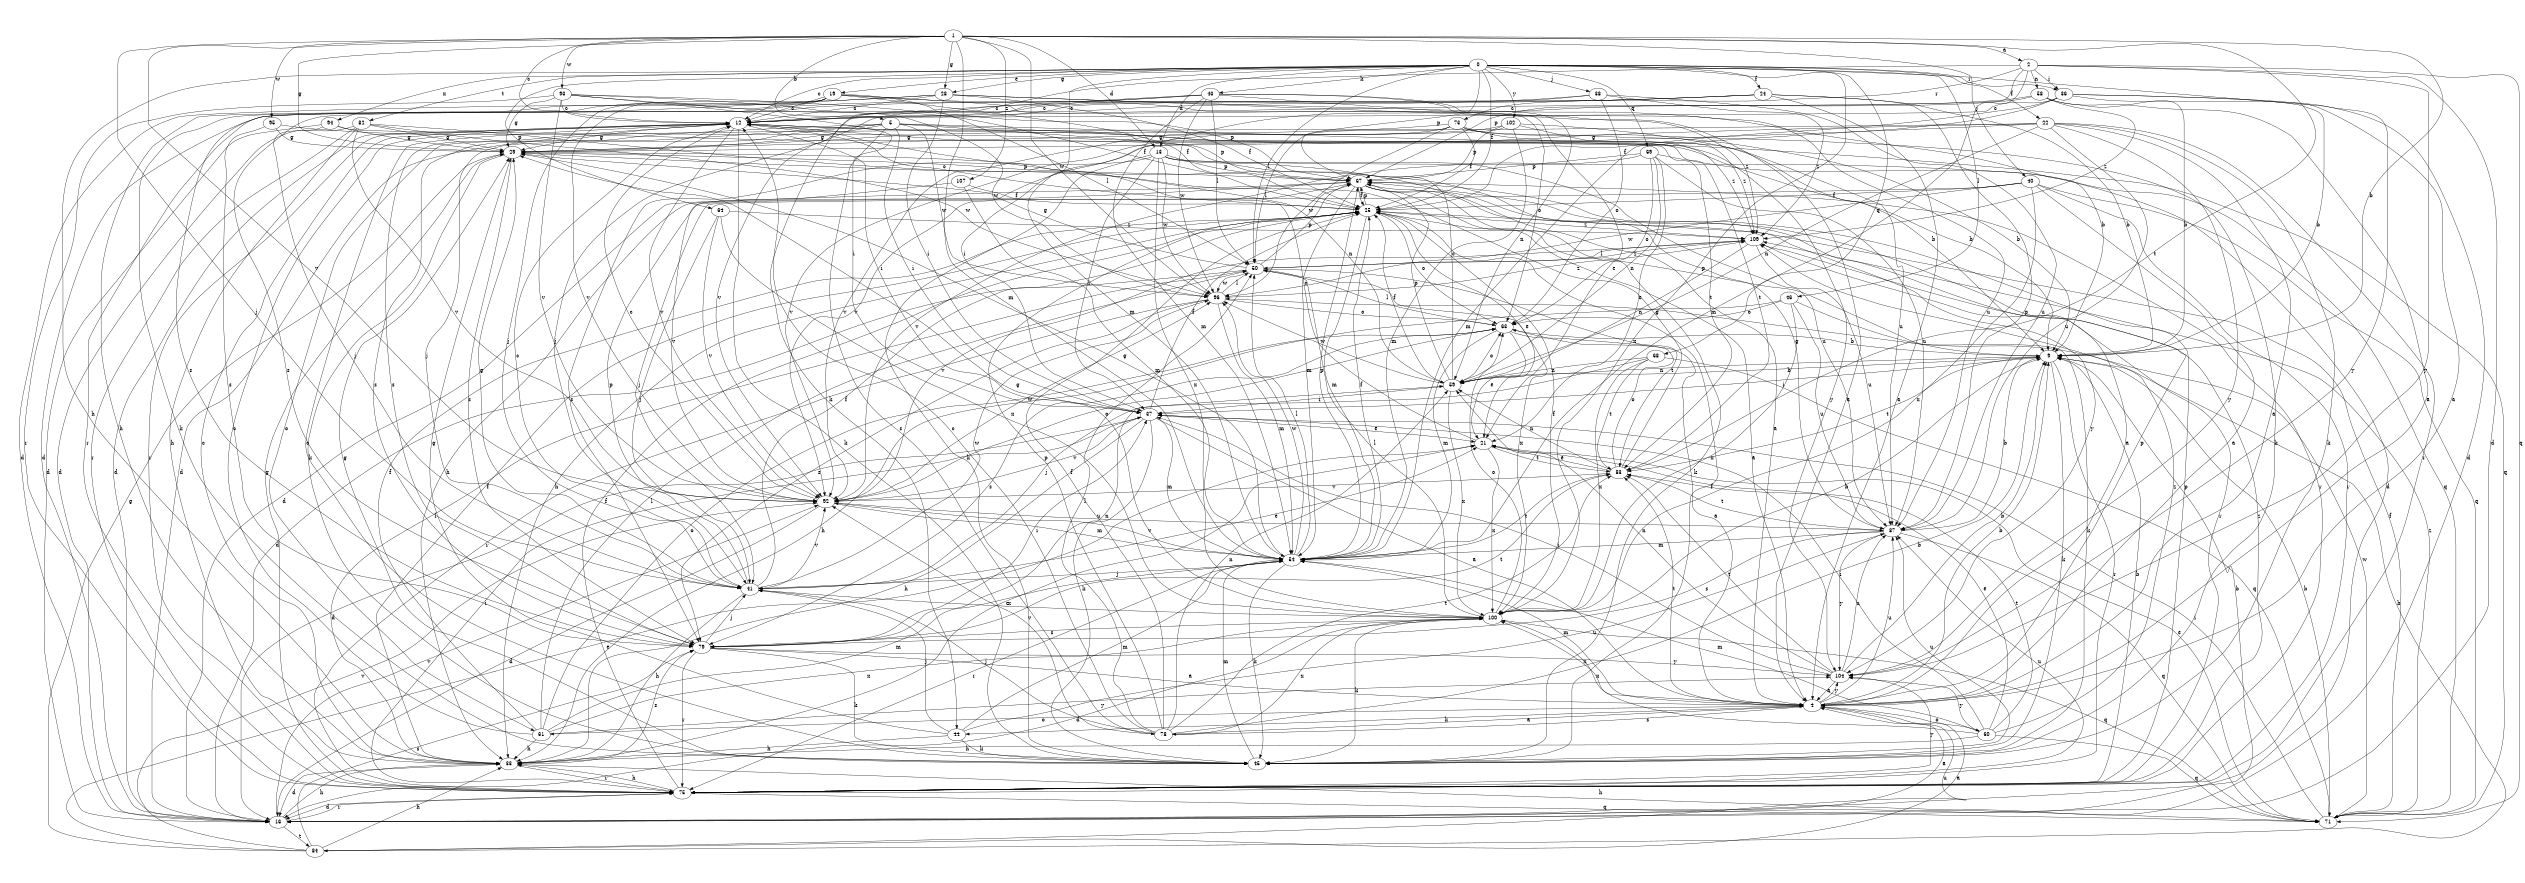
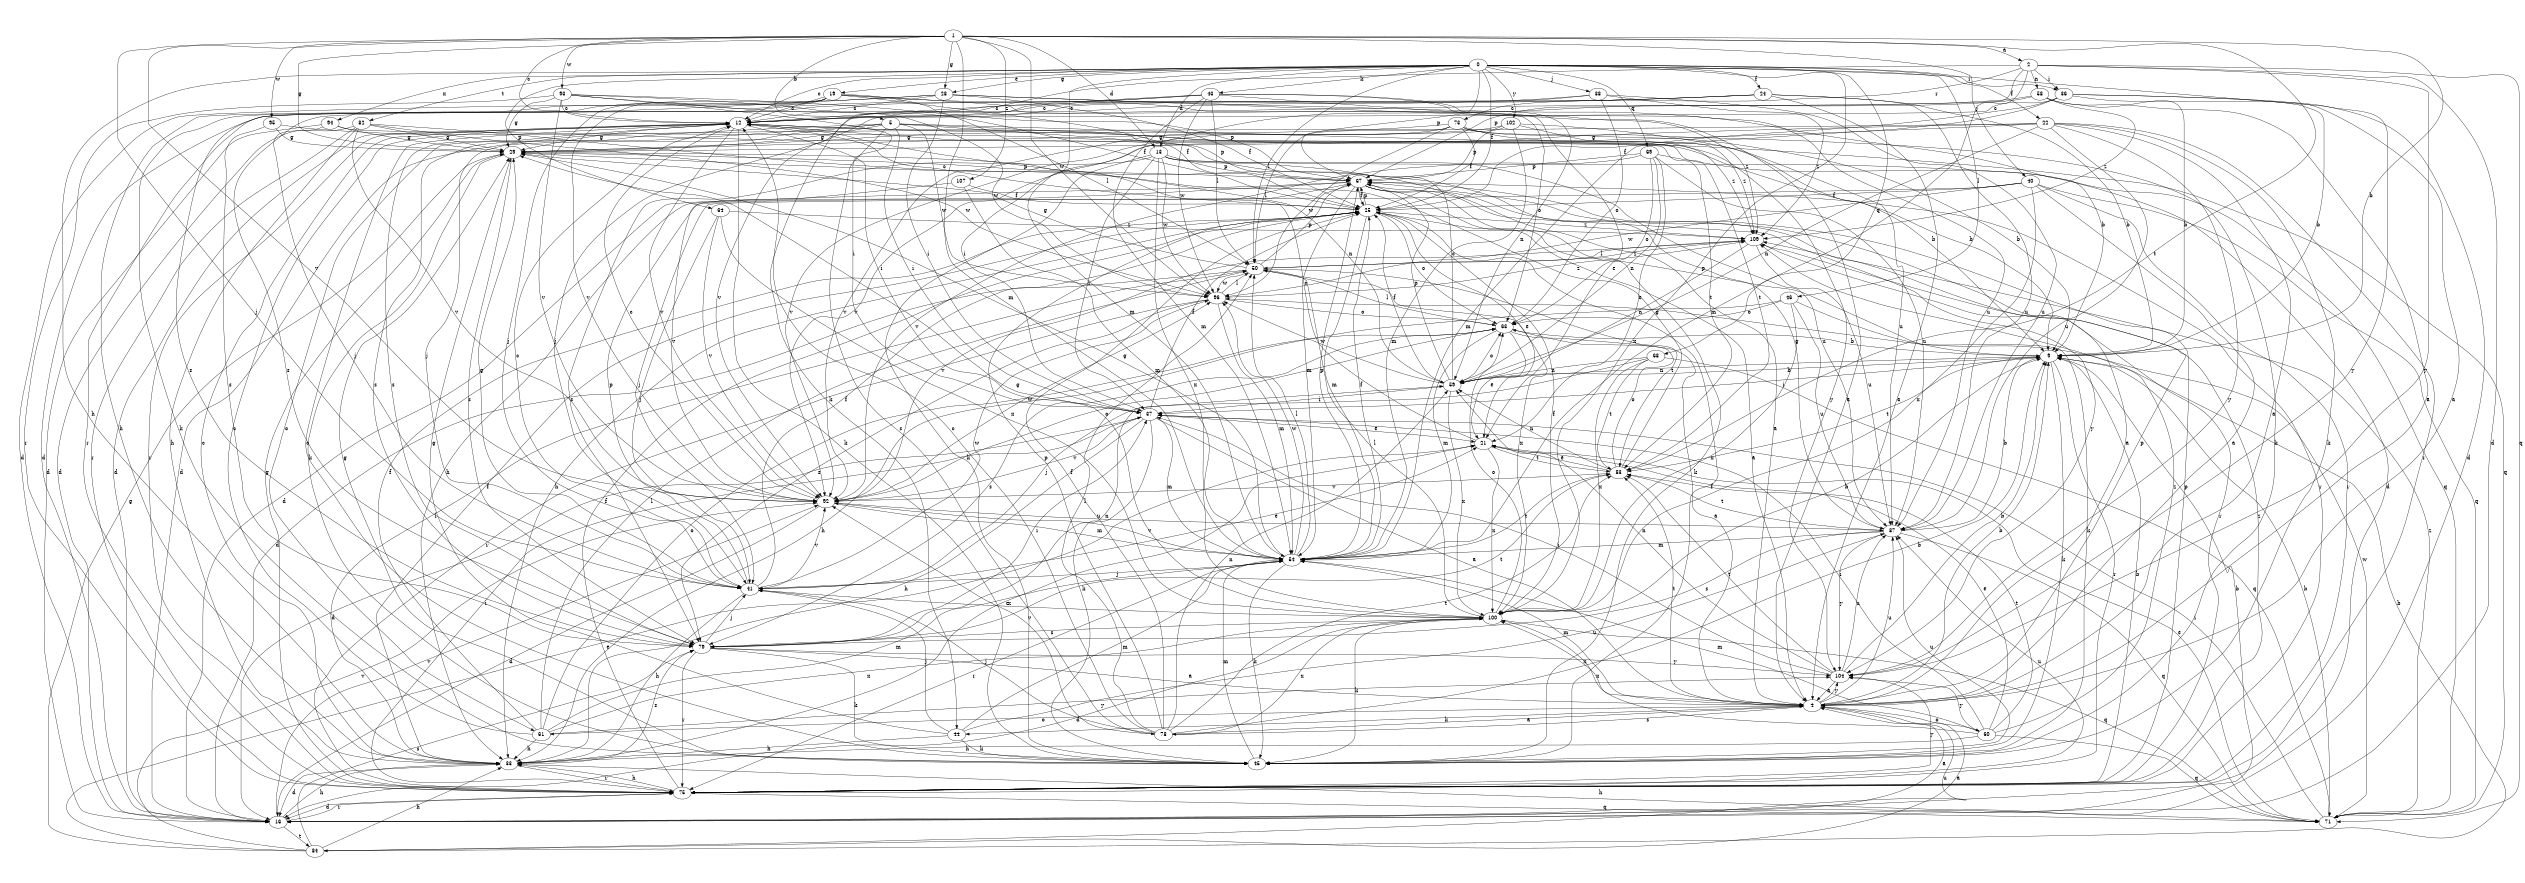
edge "71" -> "25": removed, label "f"
edge "24" -> "87": label "p" -> "u"
